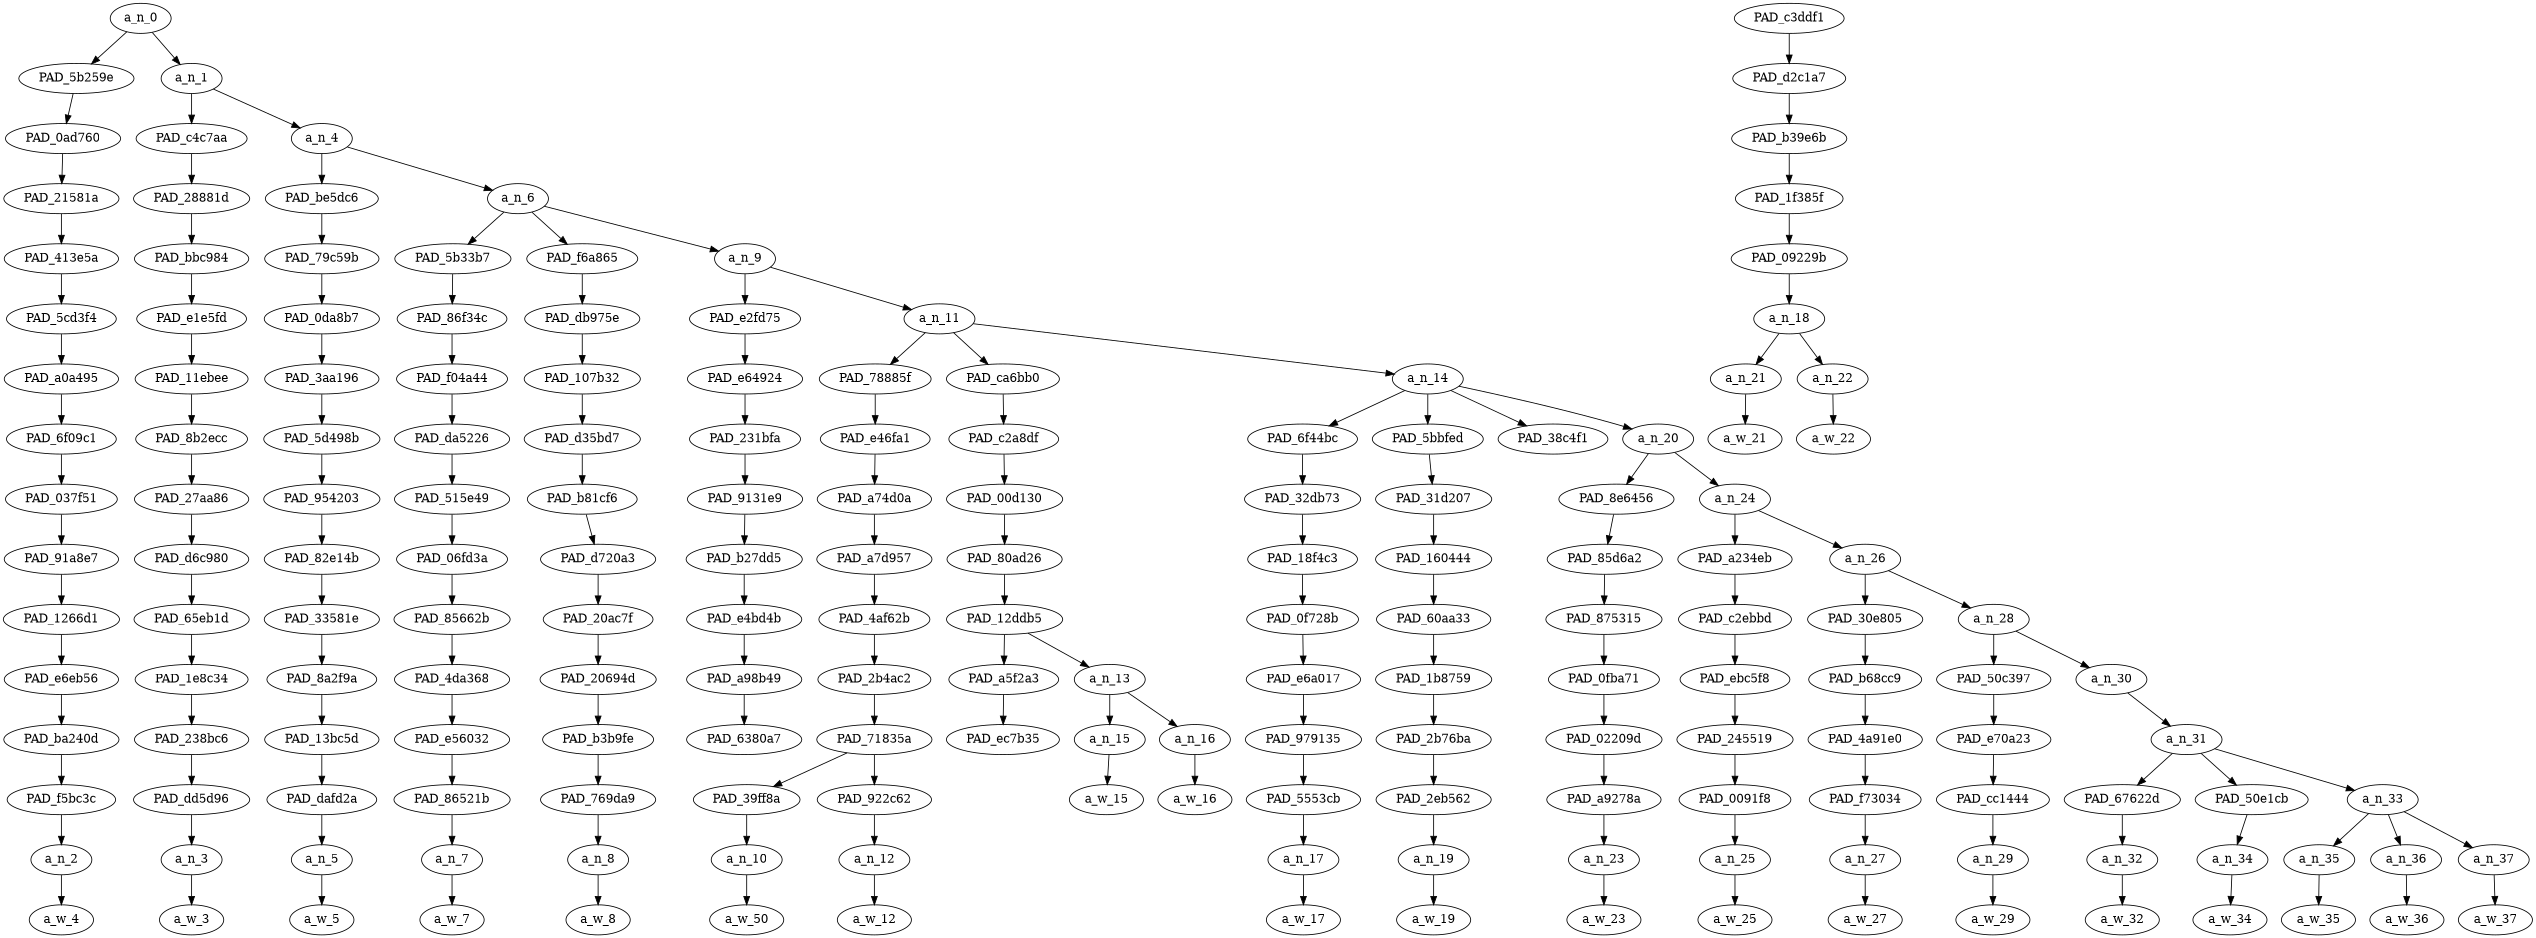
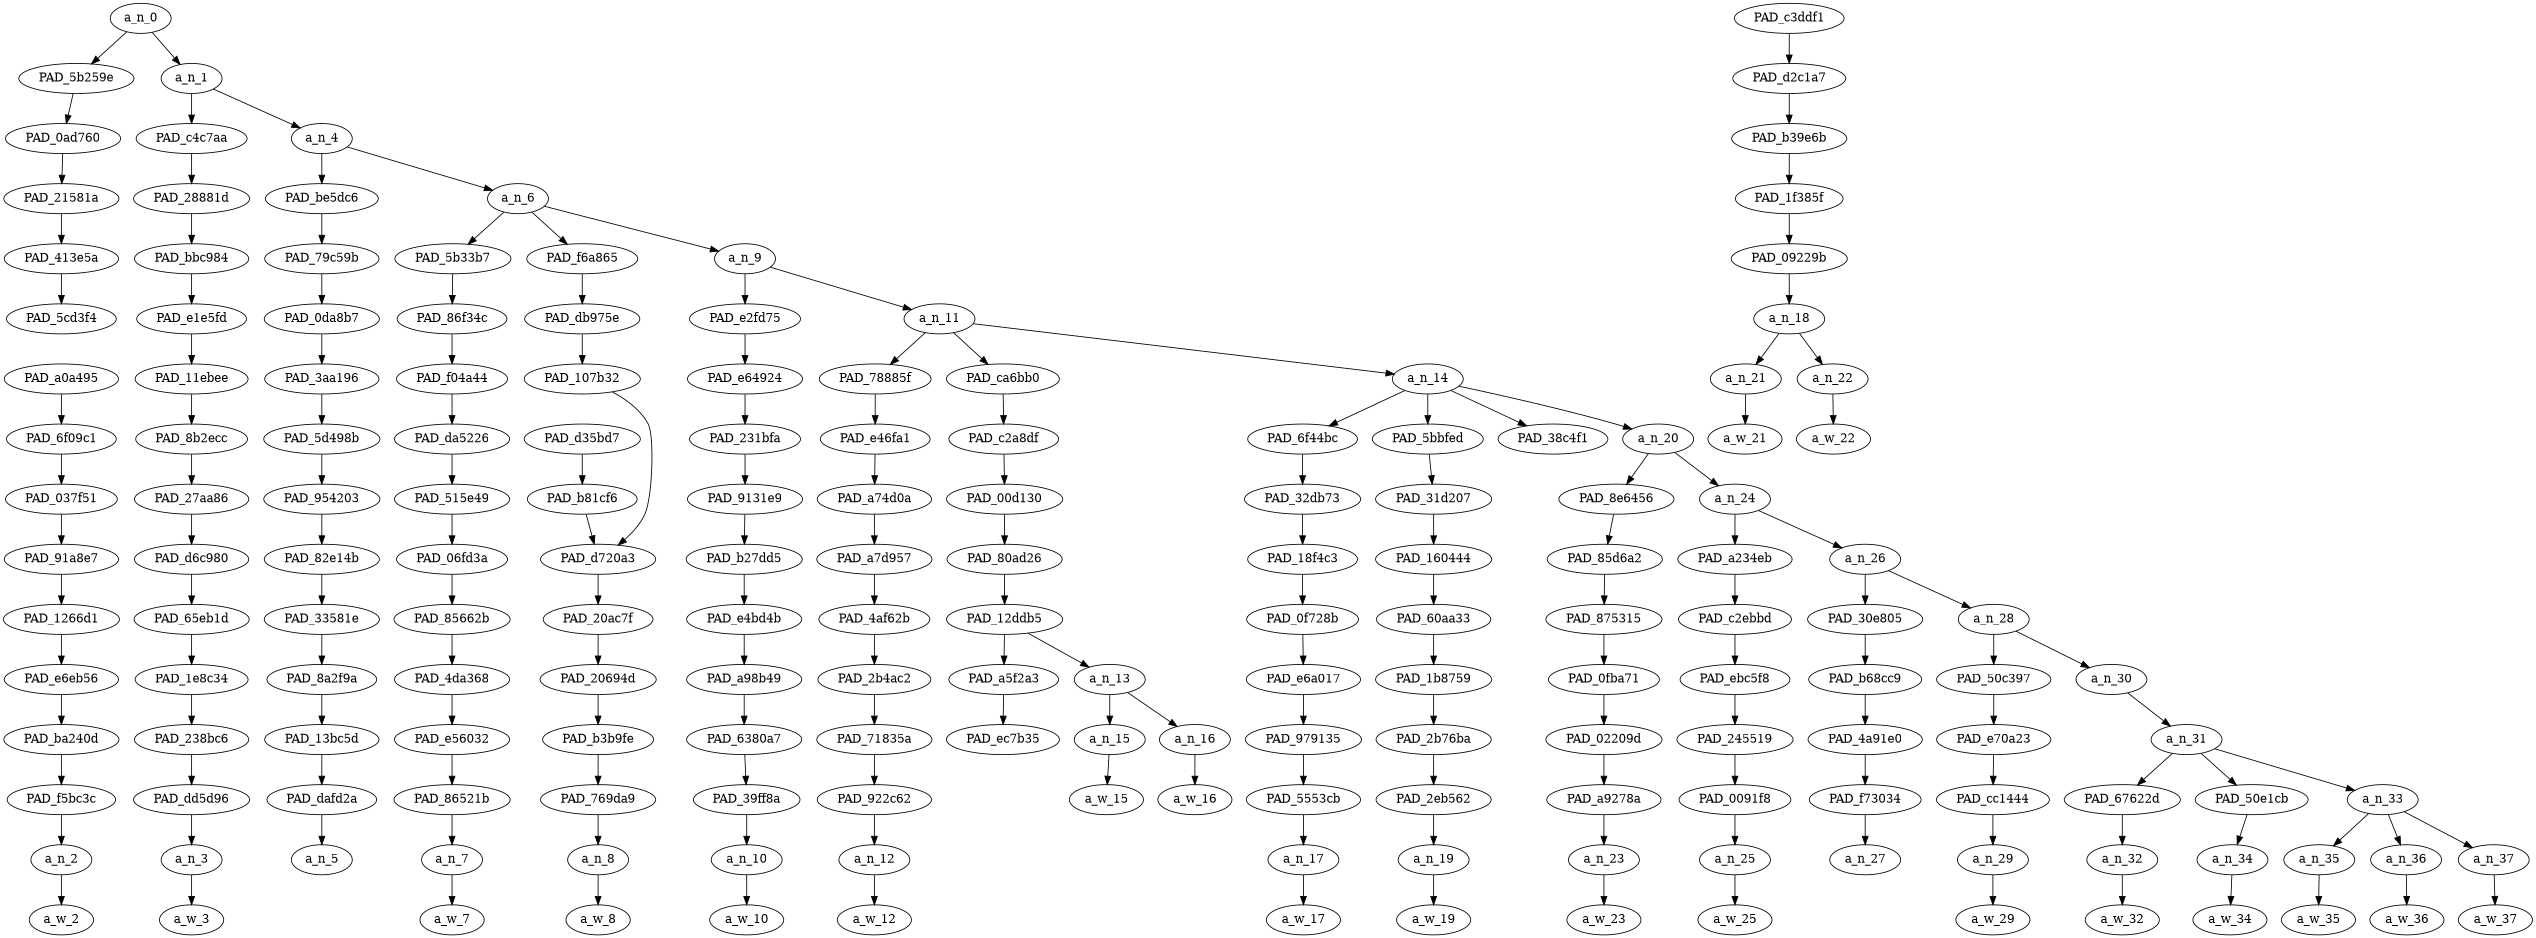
edge "PAD_5cd3f4" -> "PAD_a0a495": removed
edge "PAD_107b32" -> "PAD_d35bd7": now "PAD_107b32" -> "PAD_d720a3"
edge "PAD_71835a" -> "PAD_39ff8a": now "PAD_6380a7" -> "PAD_39ff8a"
node "a_w_4": label "a_w_4" -> "a_w_2"
node "a_w_5": removed
node "a_w_50": label "a_w_50" -> "a_w_10"
node "a_w_27": removed
